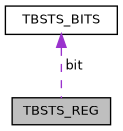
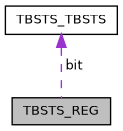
node "TBSTS_BITS": label "TBSTS_BITS" -> "TBSTS_TBSTS"
